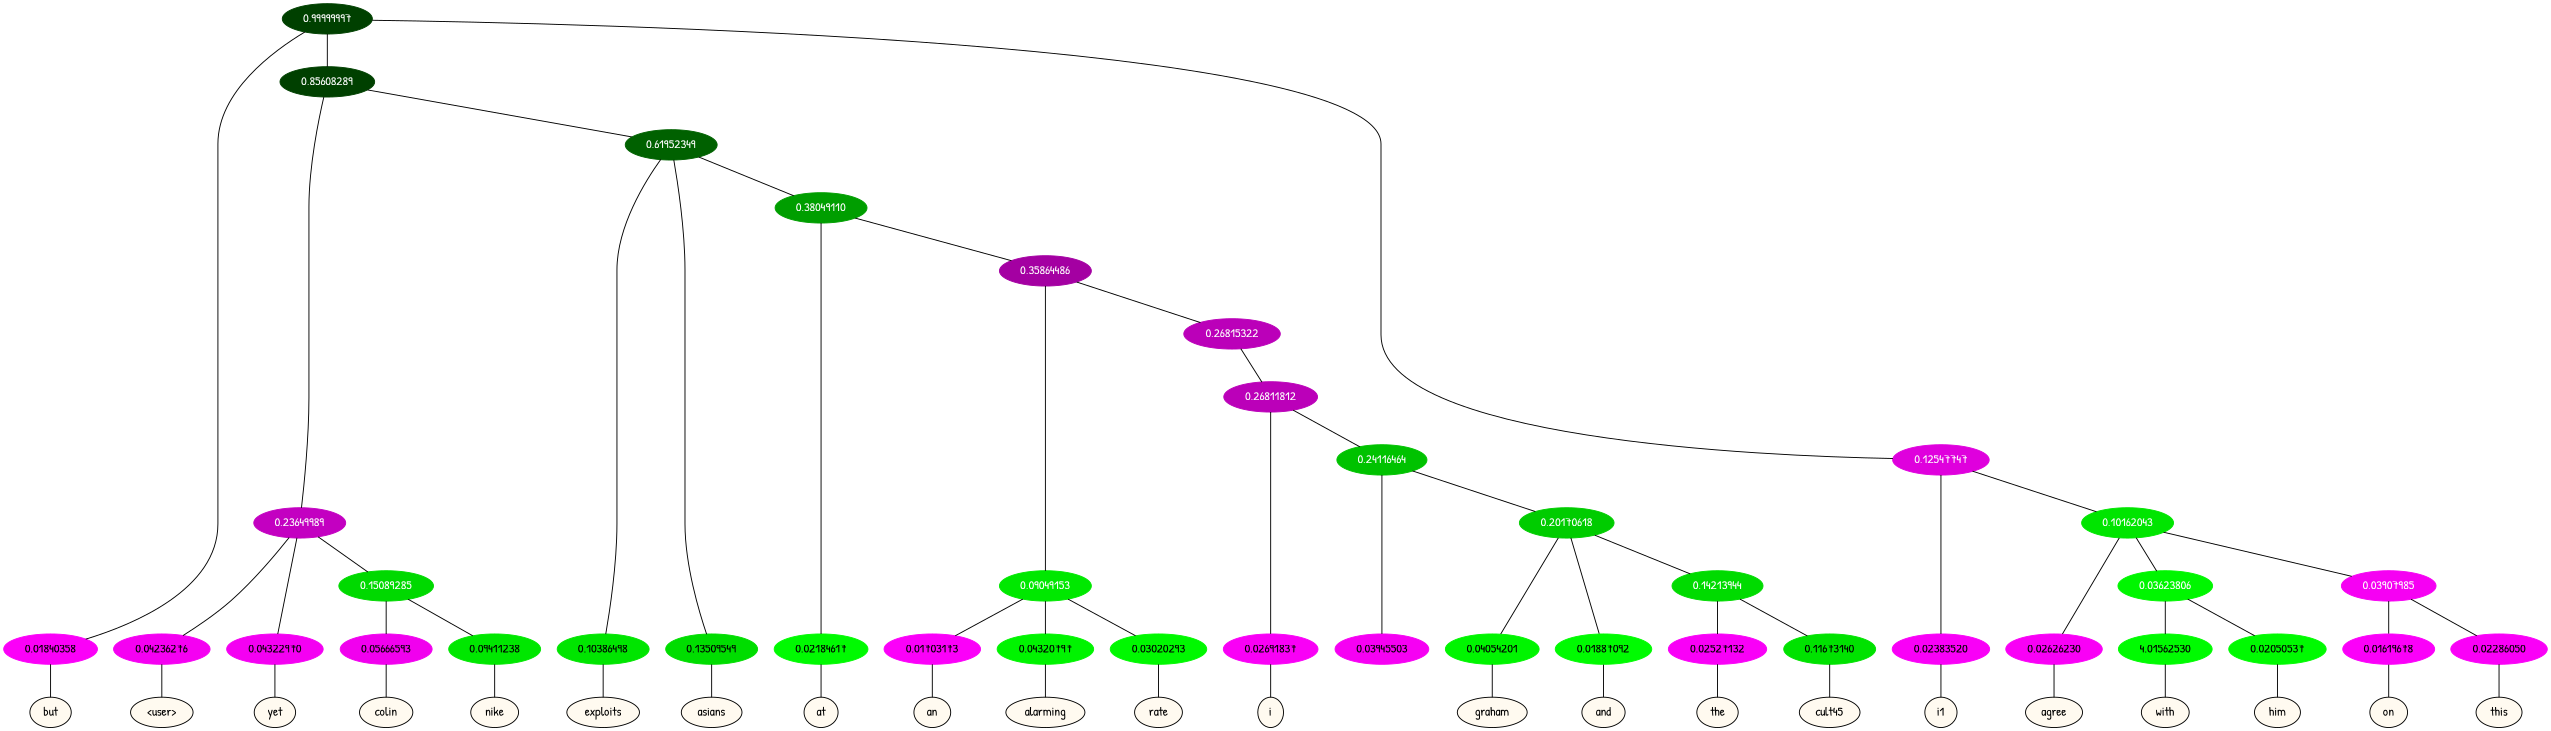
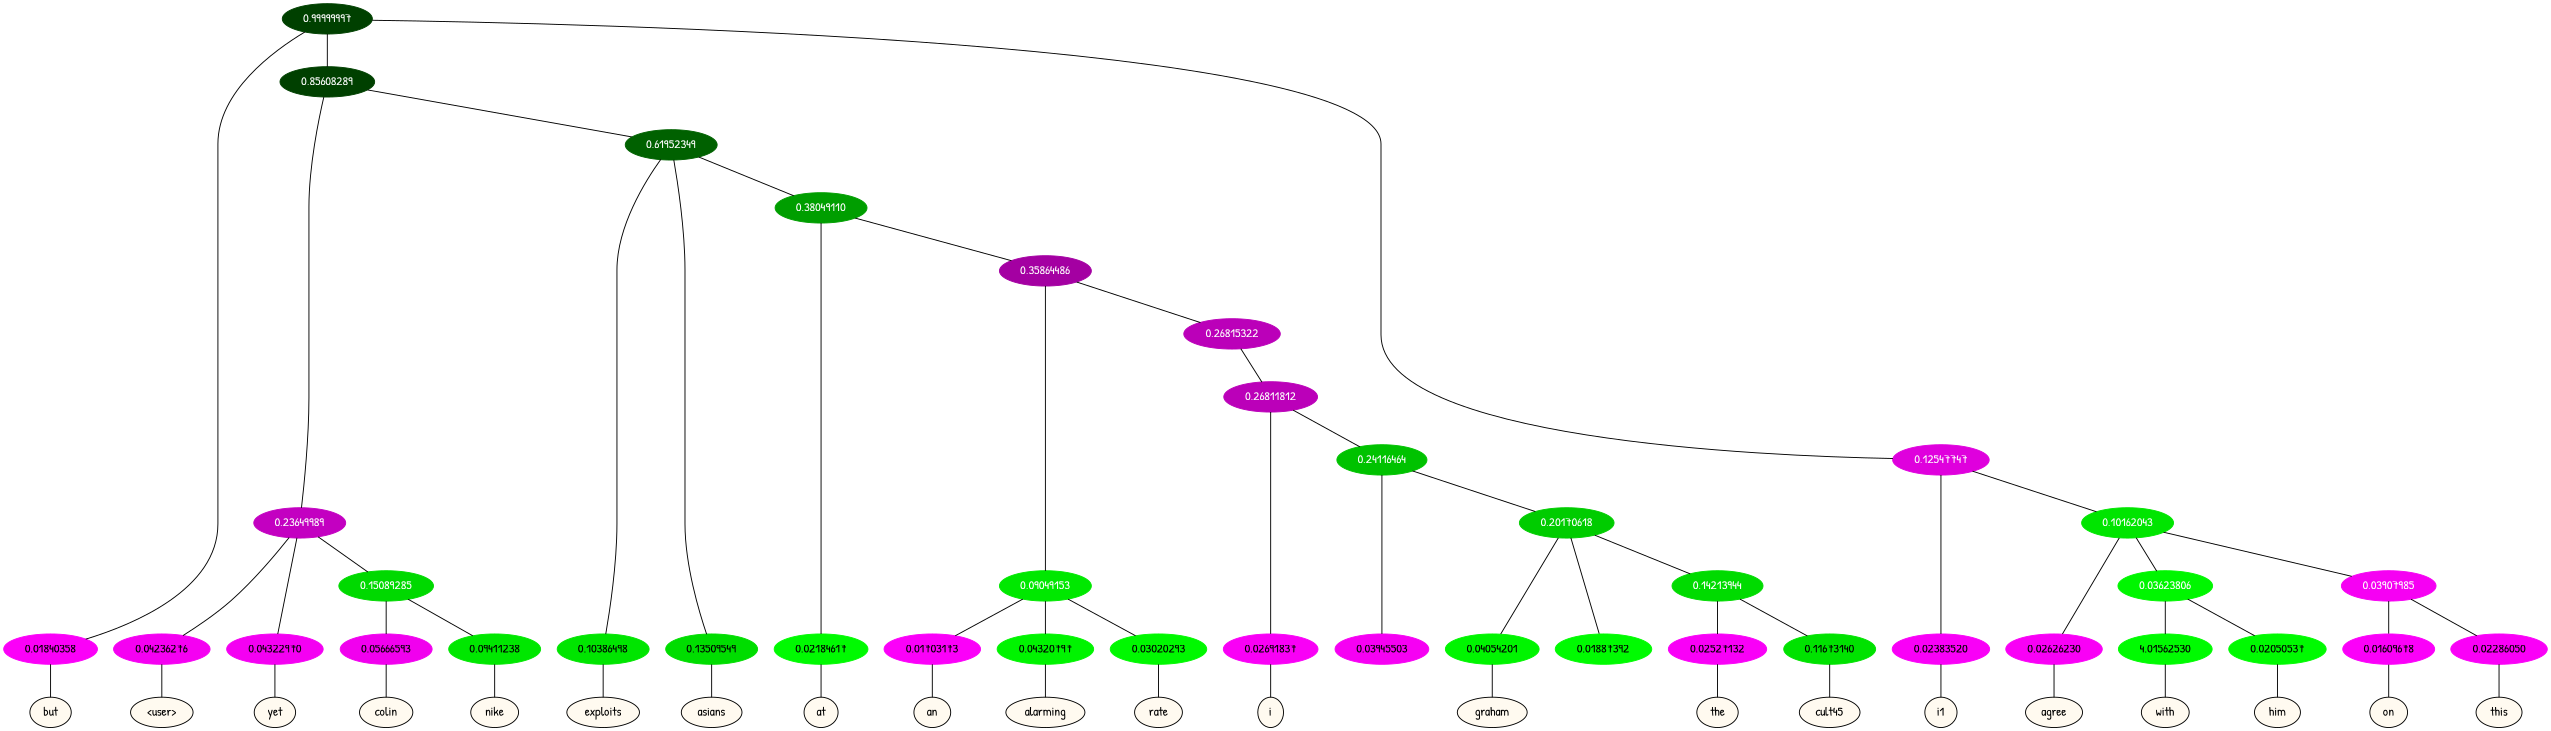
node "0.01887092": label "0.01887092" -> "0.01887392"
node "0.01619678": label "0.01619678" -> "0.01609678"
node "and": removed
